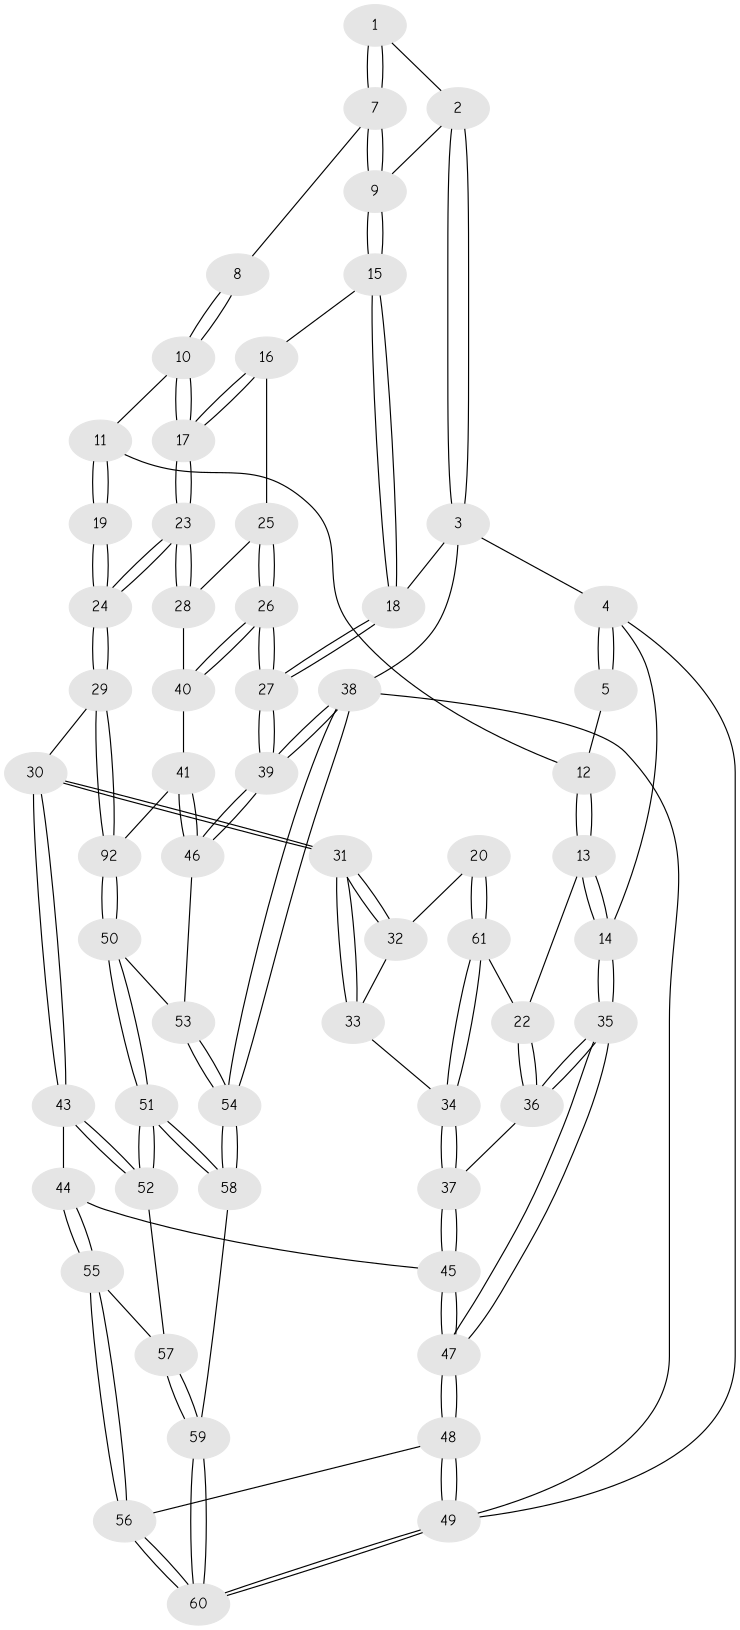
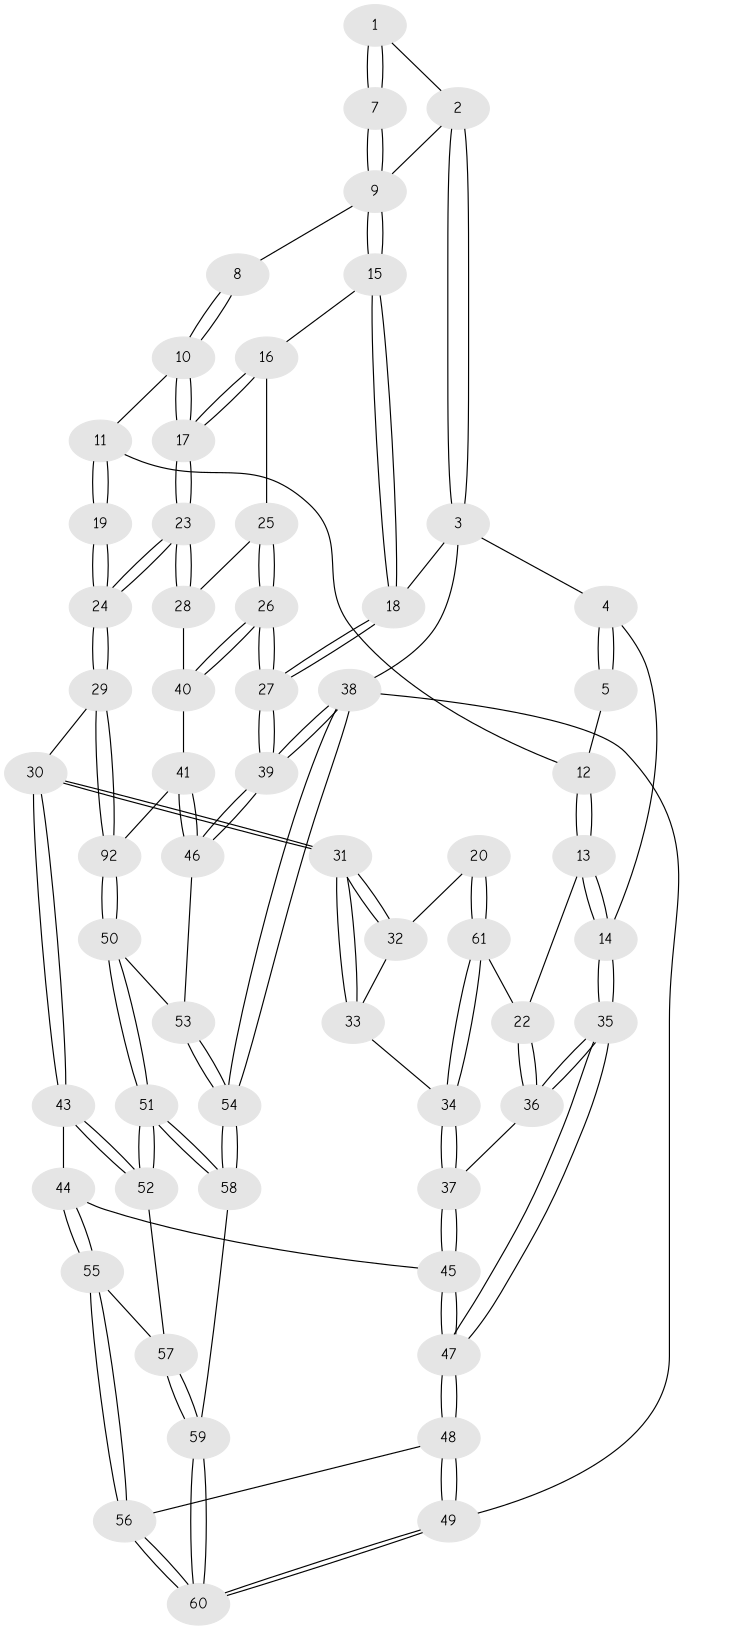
edge "7" -- "8": now "9" -- "8"
edge "4" -- "49": removed
